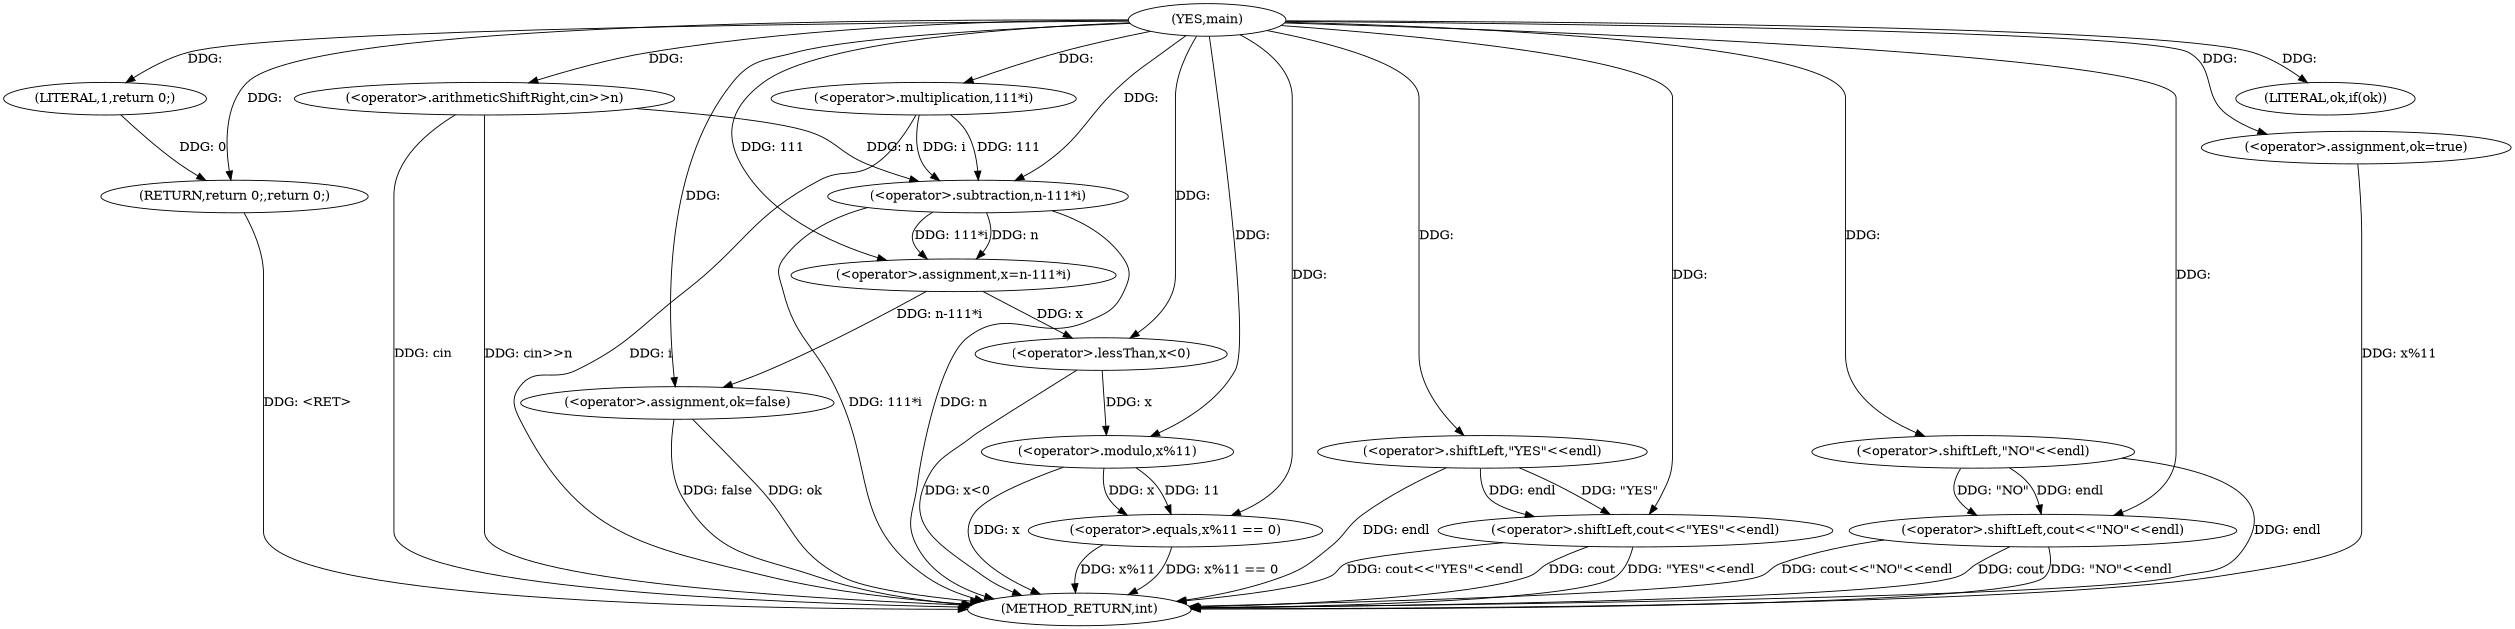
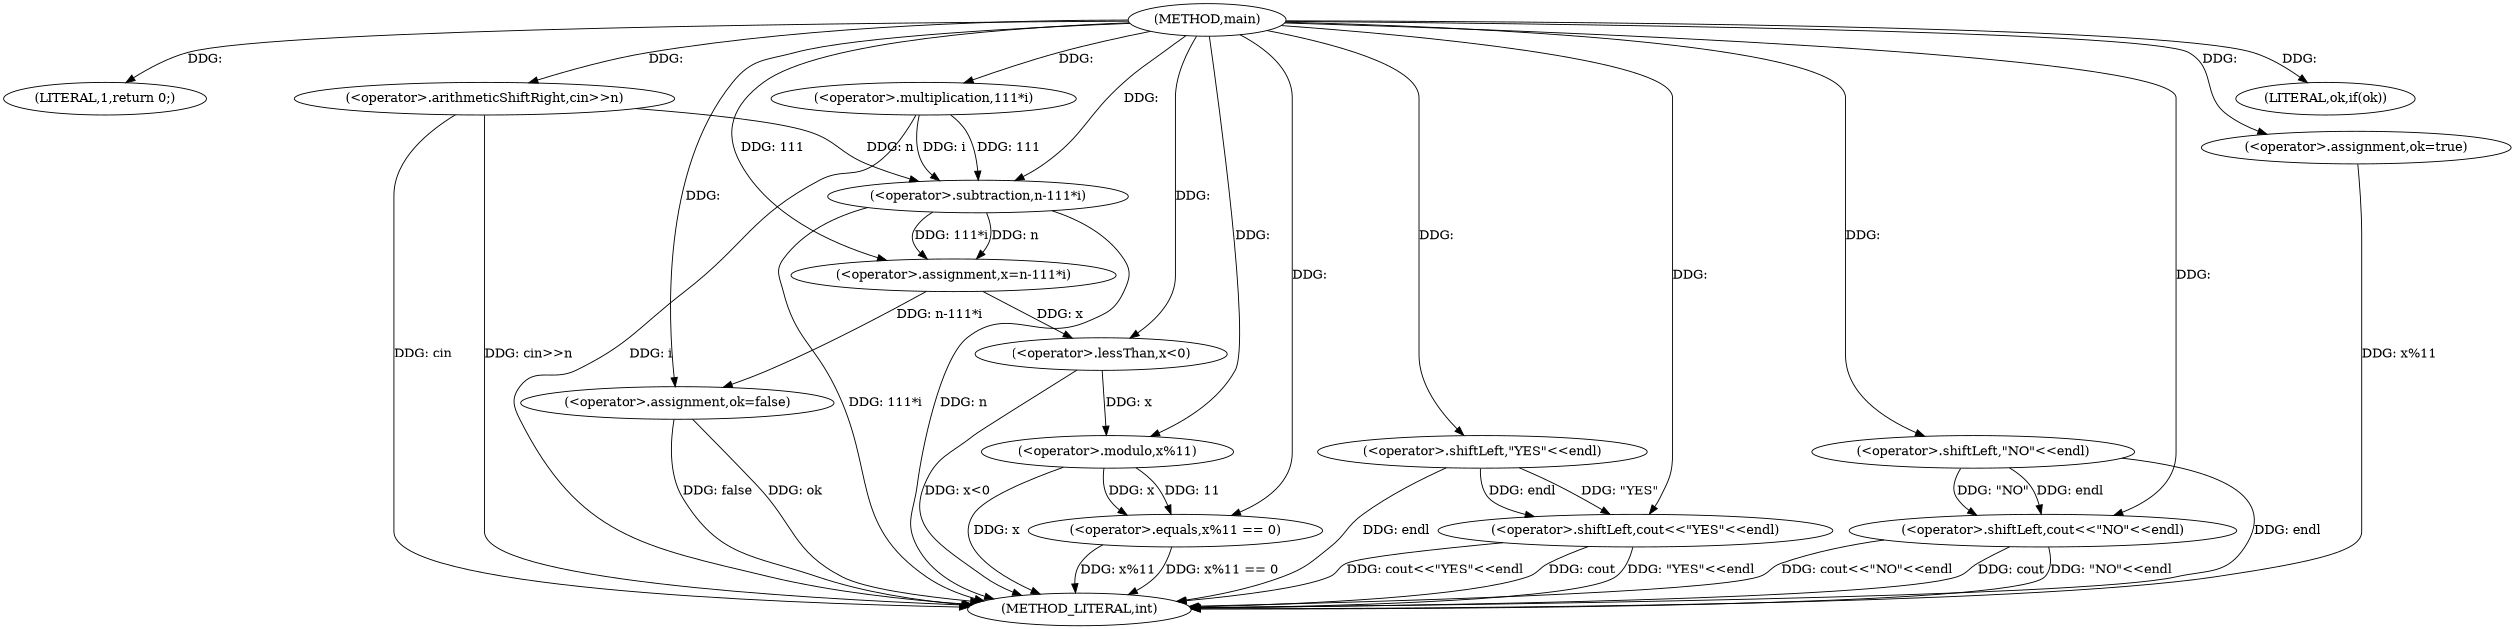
node "(YES,main)": label "(YES,main)" -> "(METHOD,main)"
node "(RETURN,return 0;,return 0;)": removed
node "(METHOD_RETURN,int)": label "(METHOD_RETURN,int)" -> "(METHOD_LITERAL,int)"
